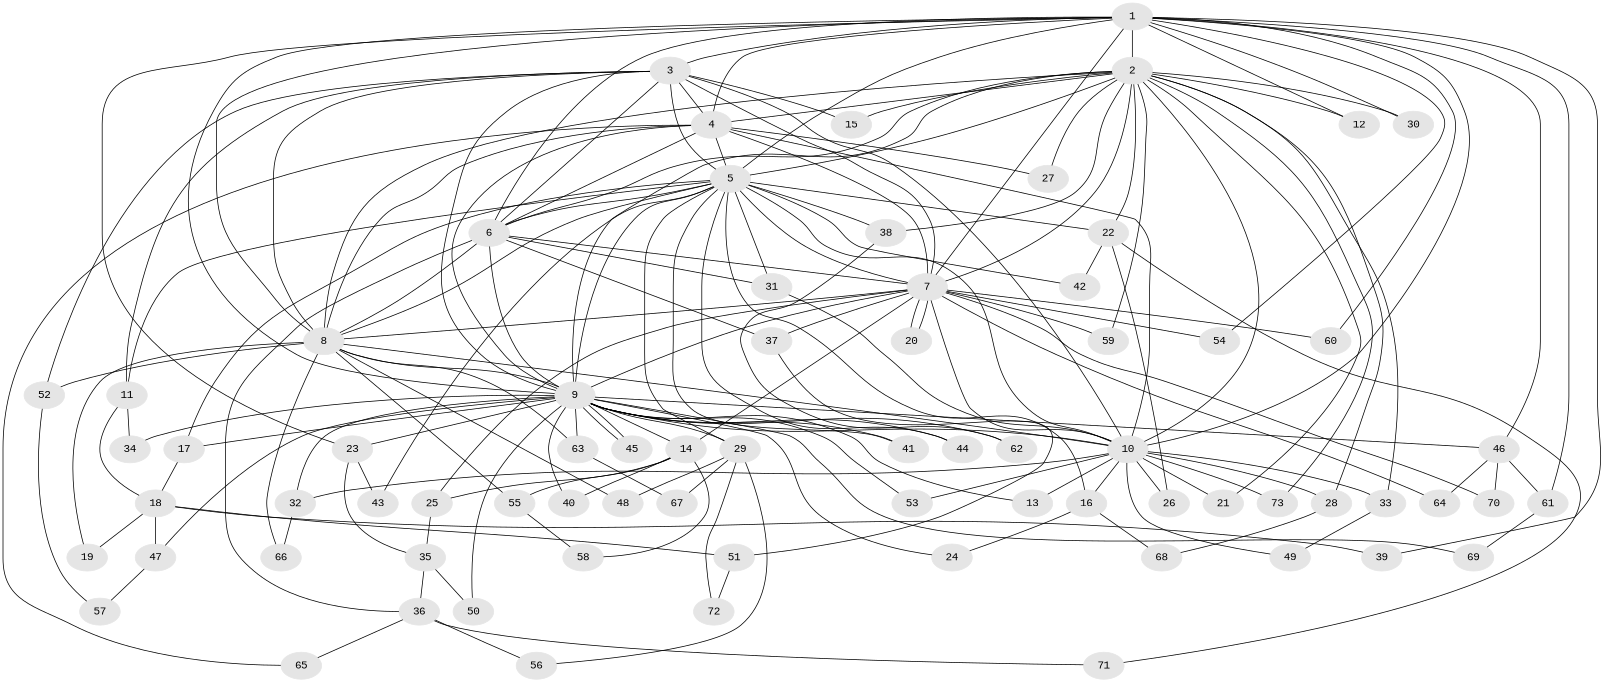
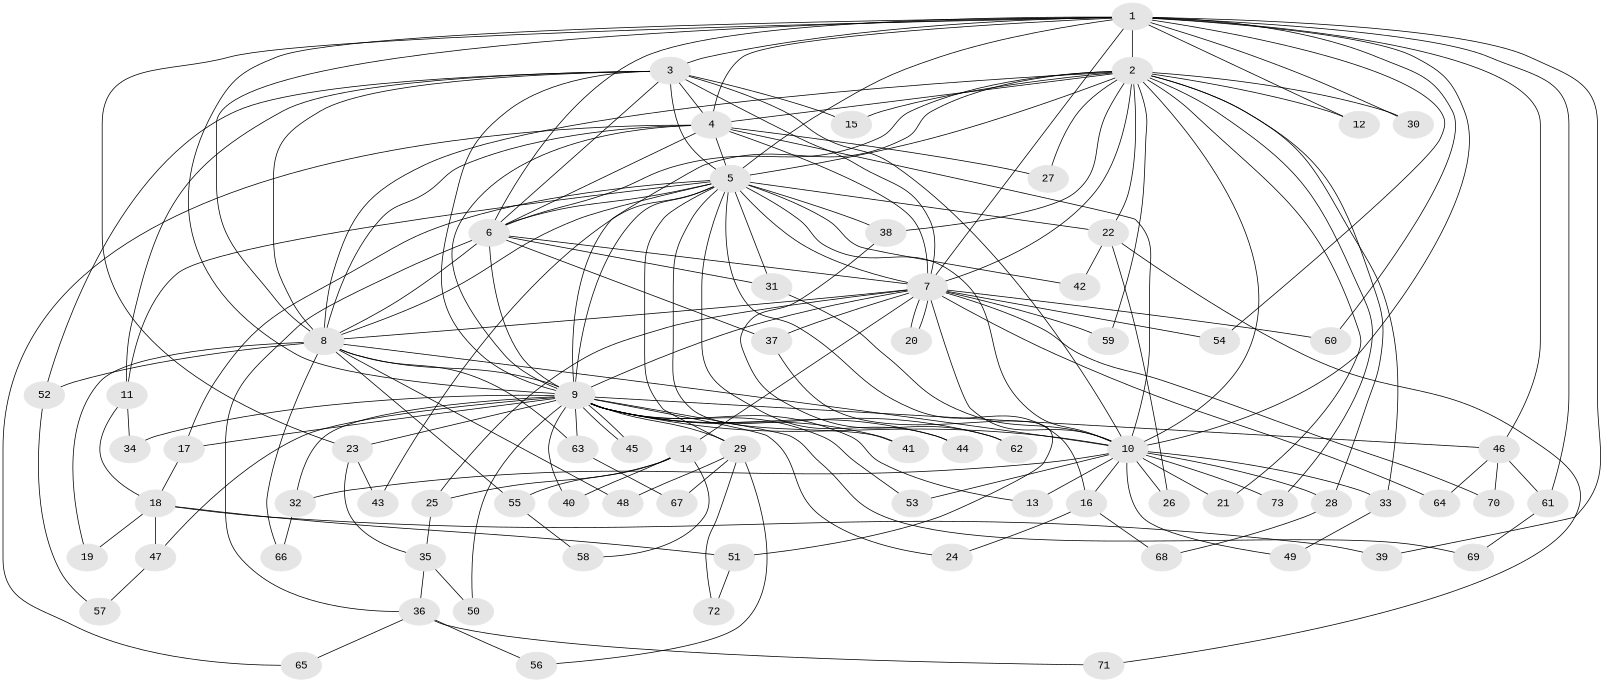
edge "9" -- "14": removed
